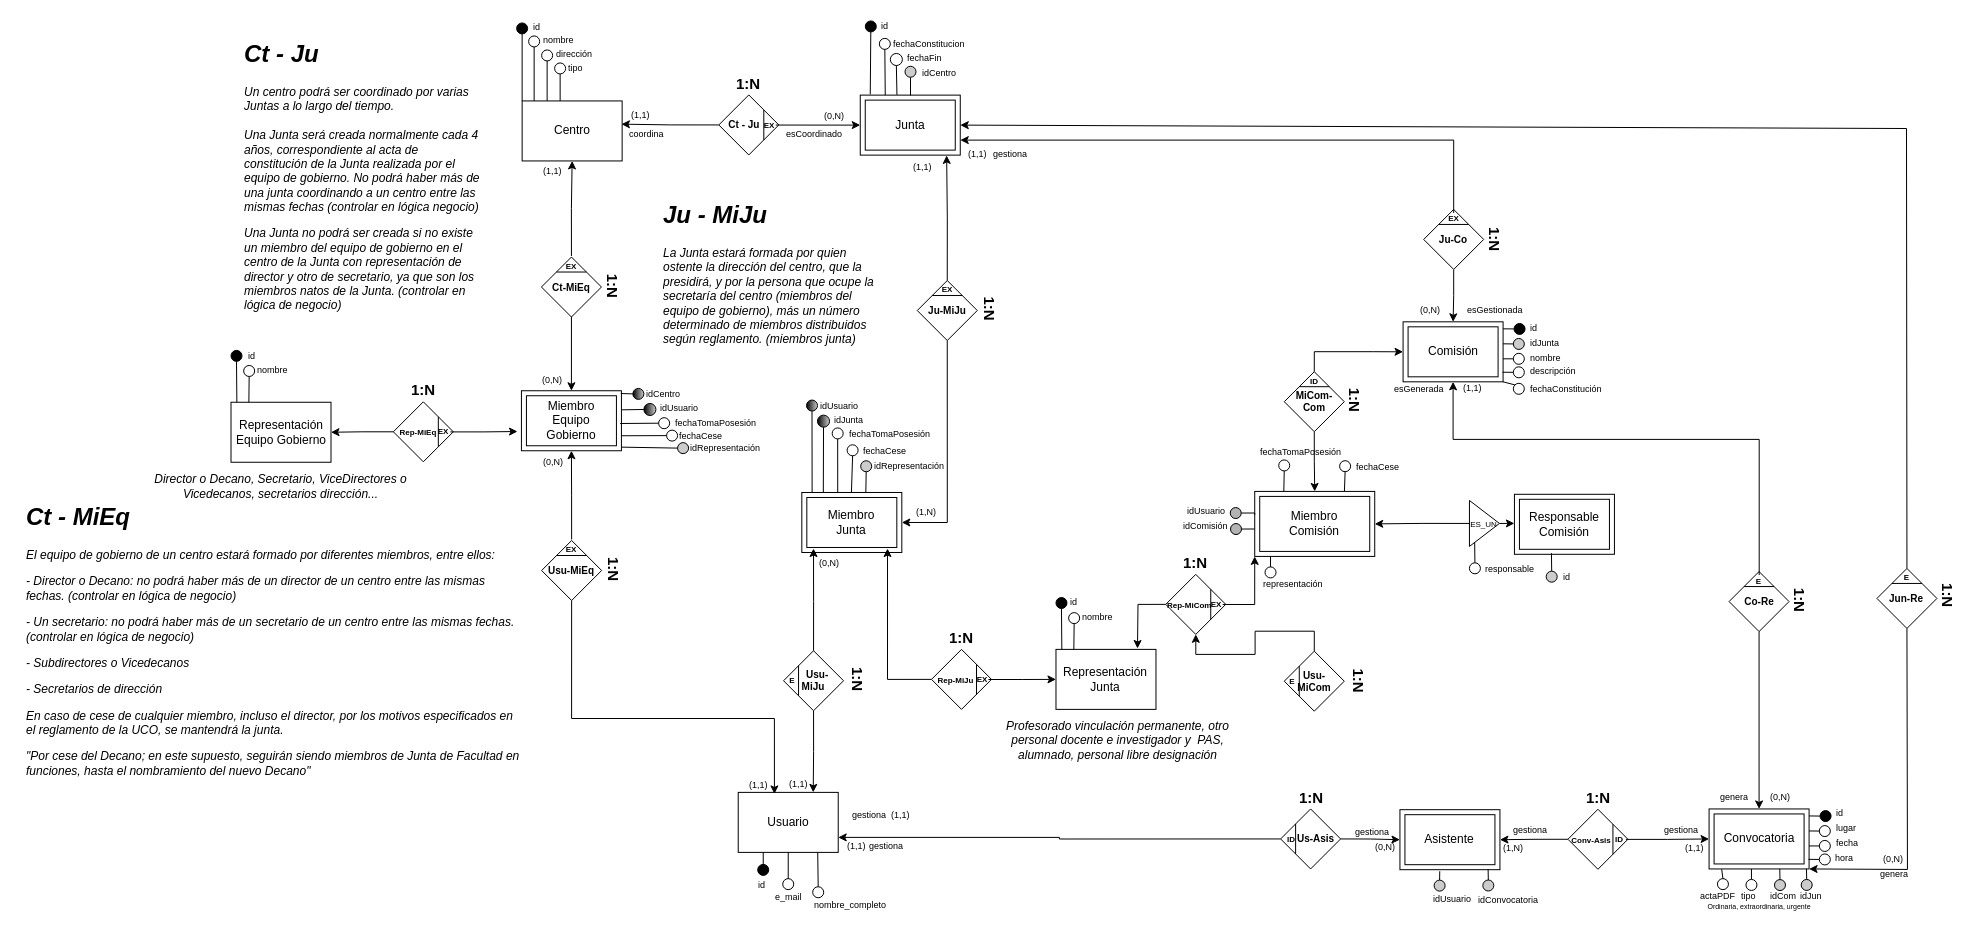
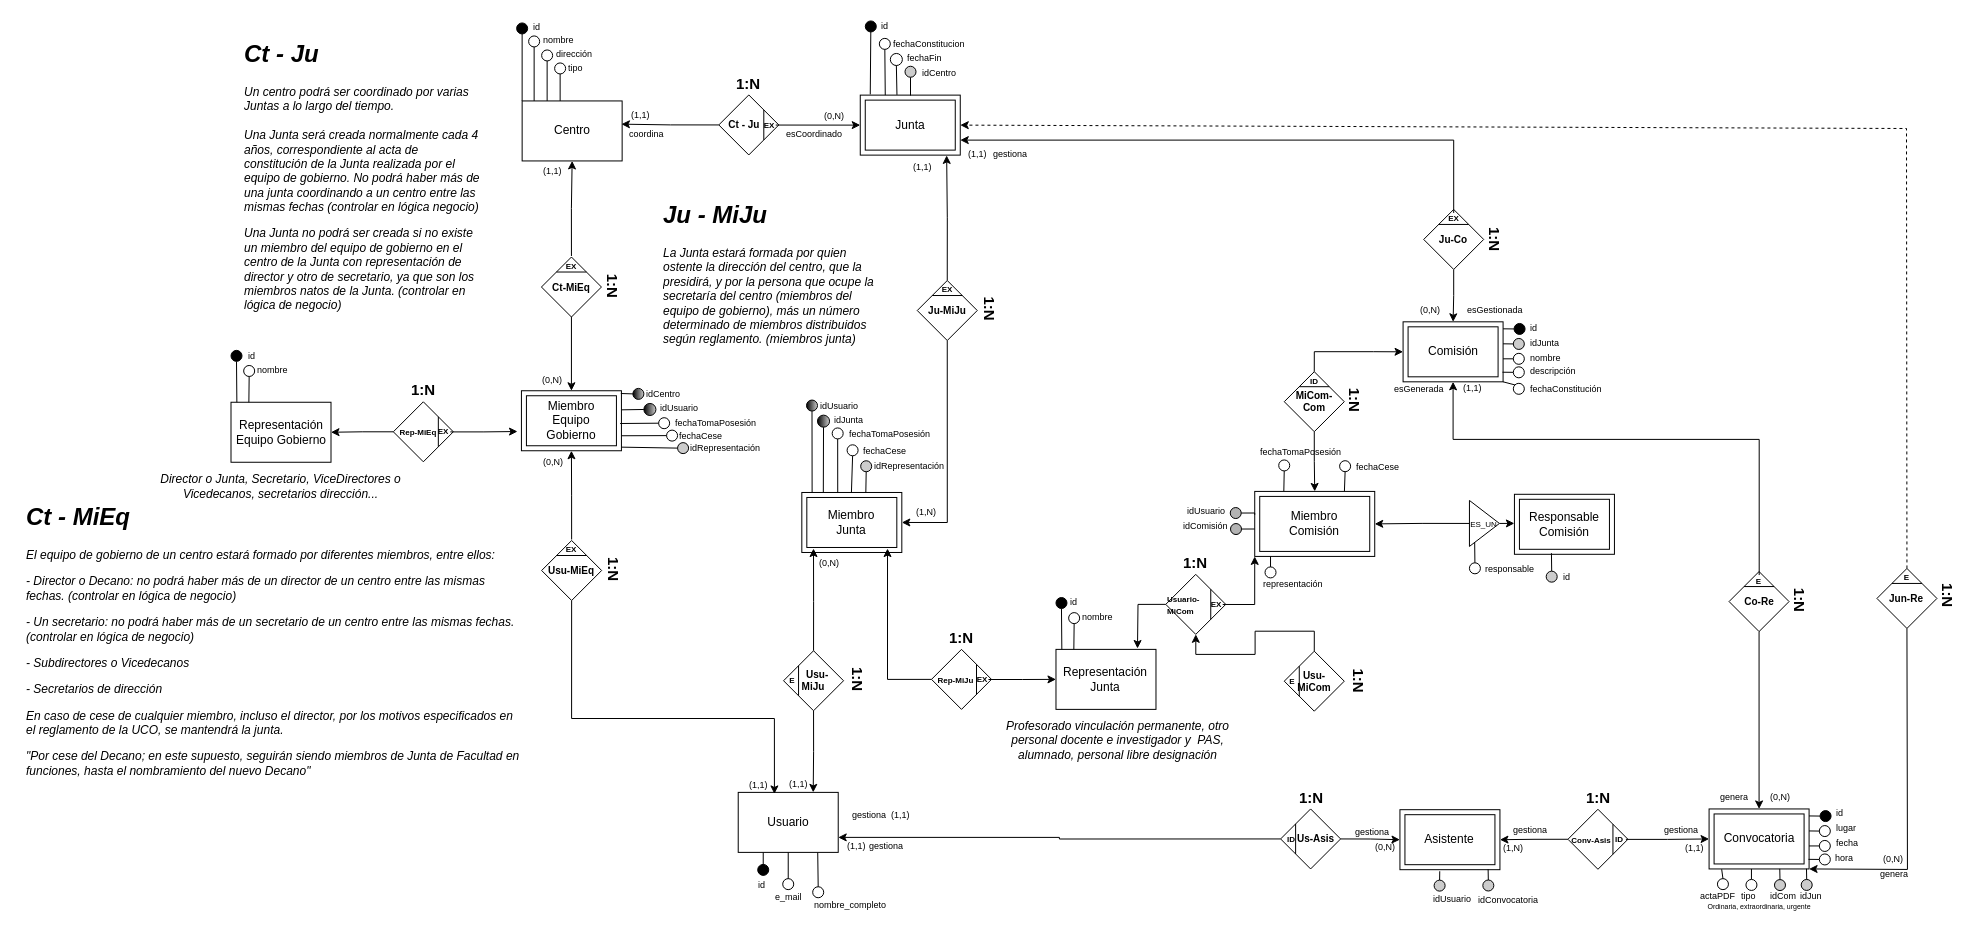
edge "Jun-Re" -> "Junta": style solid -> dashed
node "Director o Decano, Secretario, ViceDirectores o Vicedecanos, secretarios dirección...": label "Director o Decano, Secretario, ViceDirectores o Vicedecanos, secretarios dirección..." -> "Director o Junta, Secretario, ViceDirectores o Vicedecanos, secretarios dirección..."
node "Rep-MiCom": label "Rep-MiCom" -> "Usuario-MiCom"
